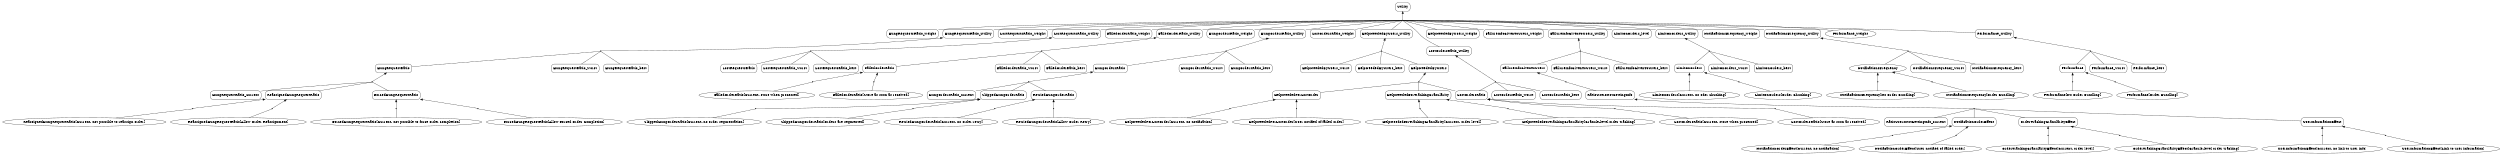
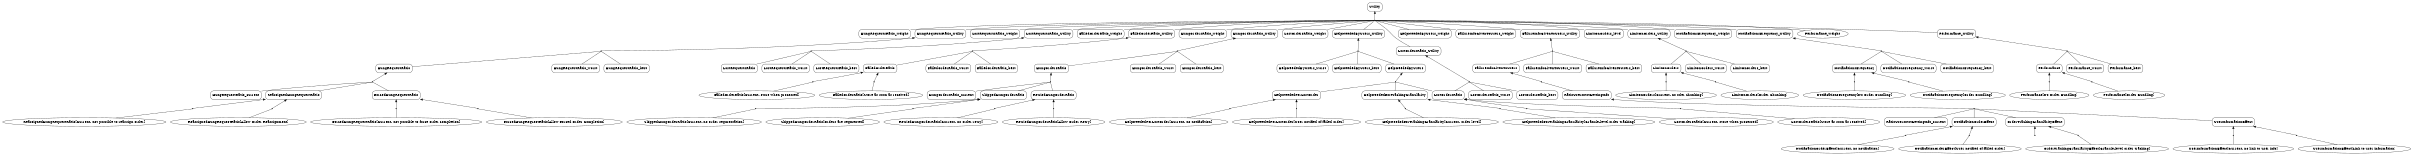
node "NotificationsFrequency": shape ellipse -> box
node "OrderTrackingGranularityEffect[Current: order level]": removed
